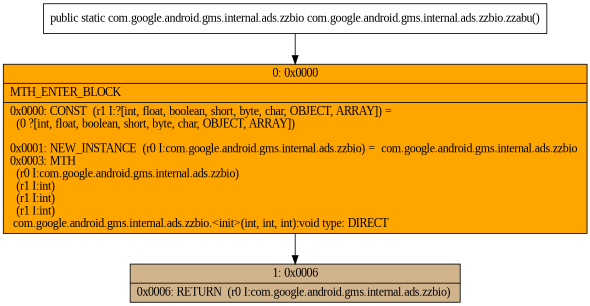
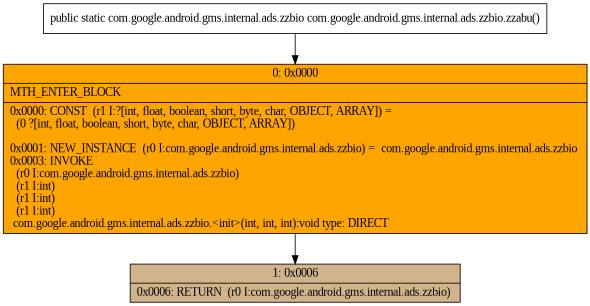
node "0: 0x0000": text "0x0003: MTH" -> "0x0003: INVOKE"
